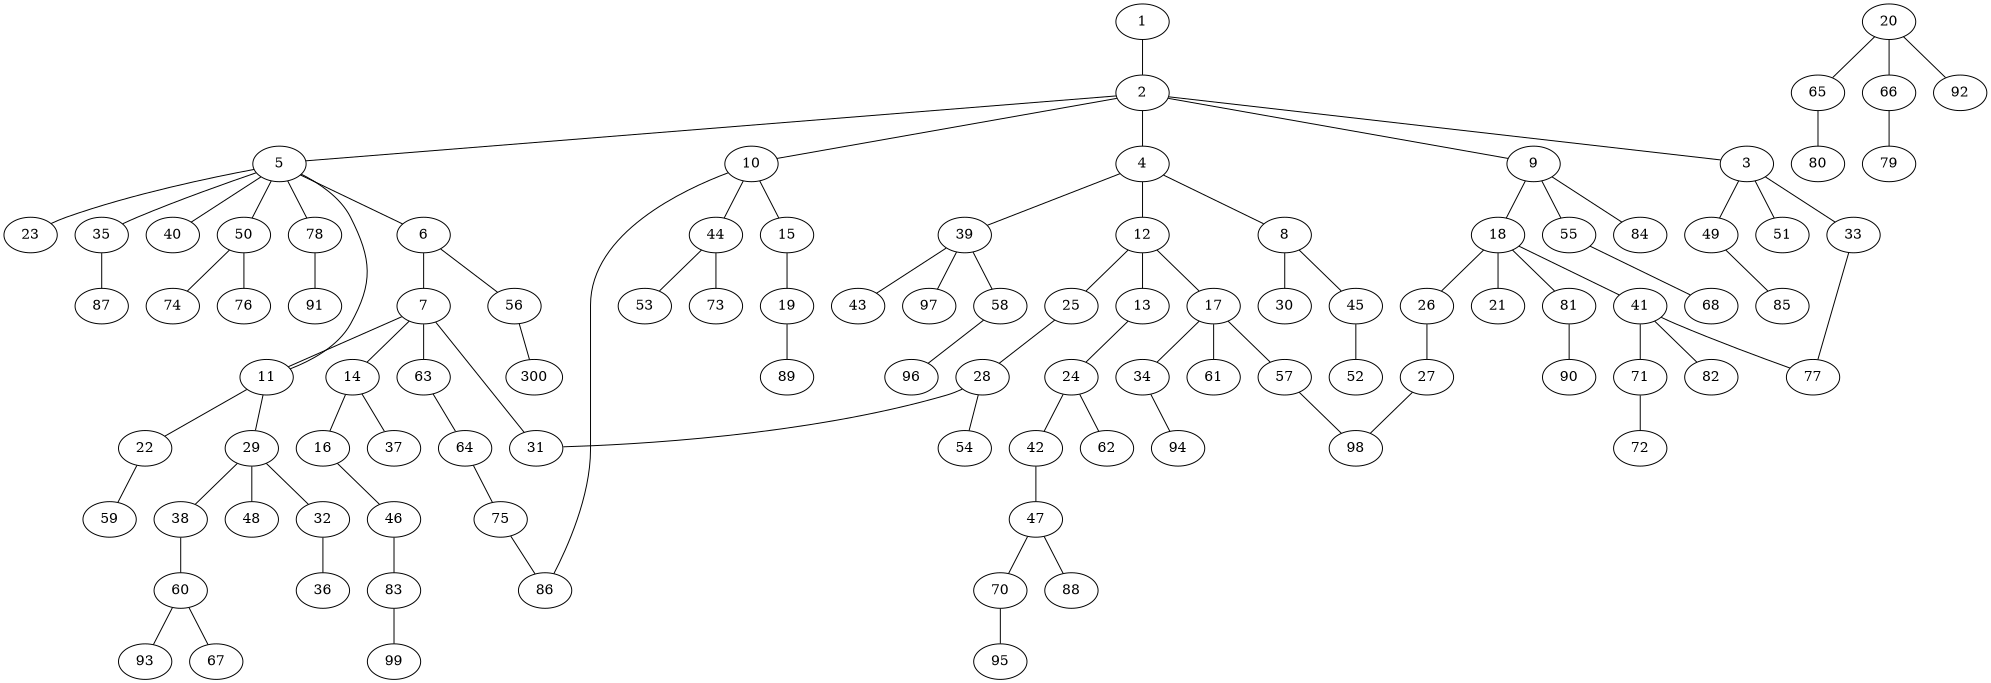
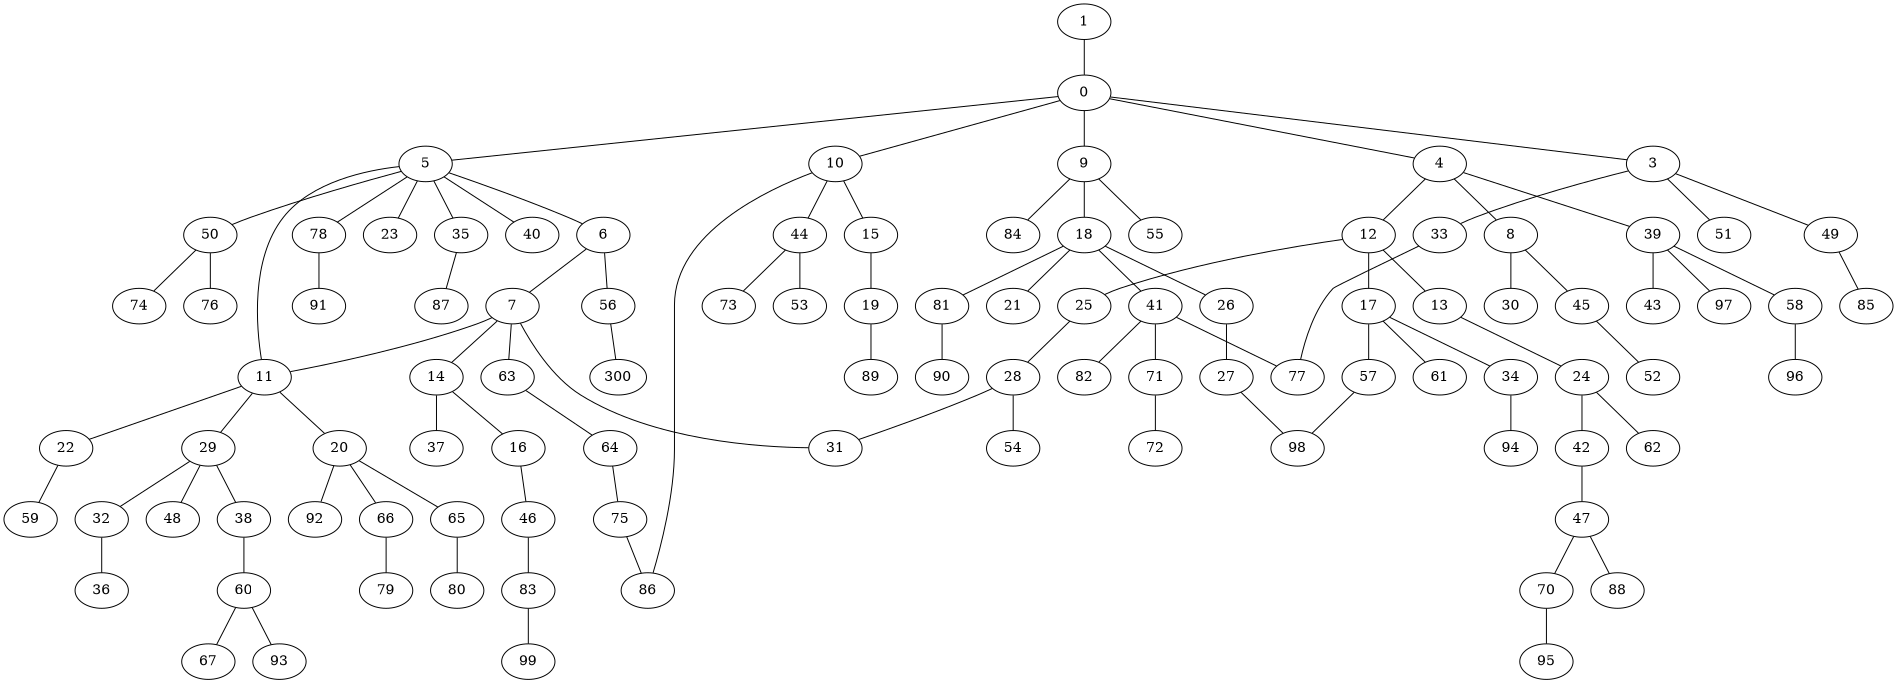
node "2": label "2" -> "0"
node "68": removed
edge "11" -- "20": added
